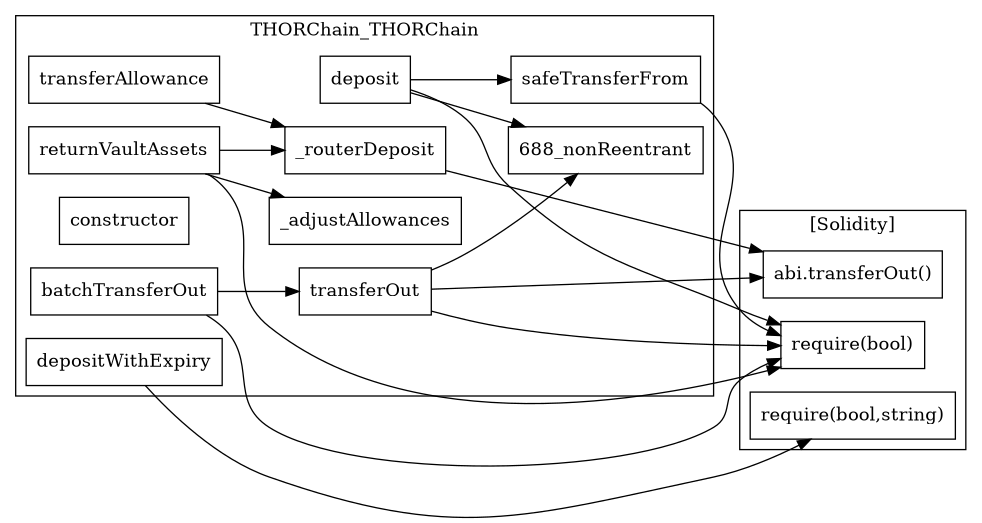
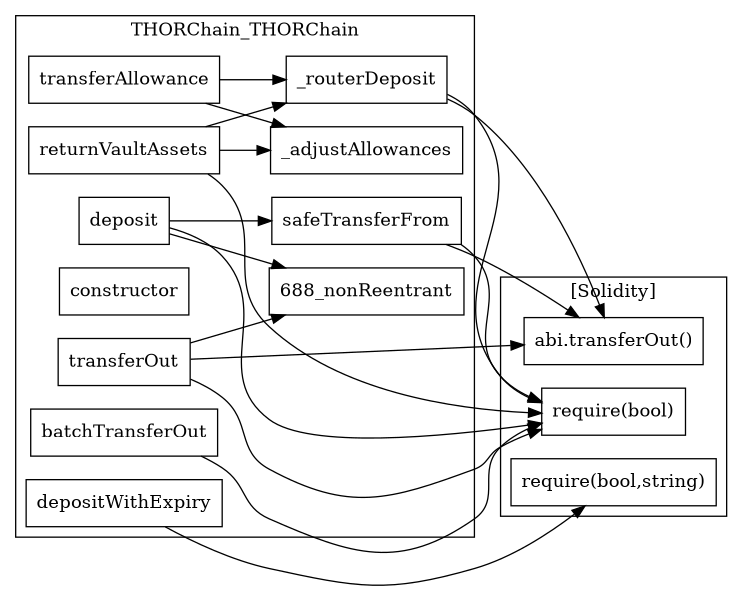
edge "transferAllowance" -> "_adjustAllowances": added
edge "_routerDeposit" -> "require(bool)": added
edge "safeTransferFrom" -> "abi.transferOut()": added
edge "batchTransferOut" -> "transferOut": removed
